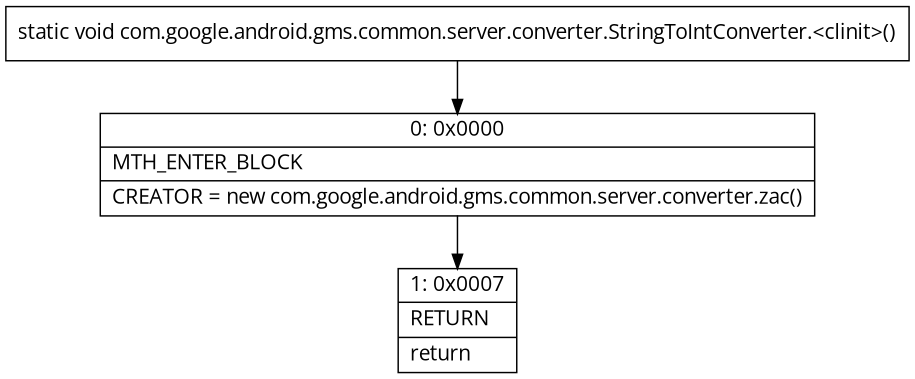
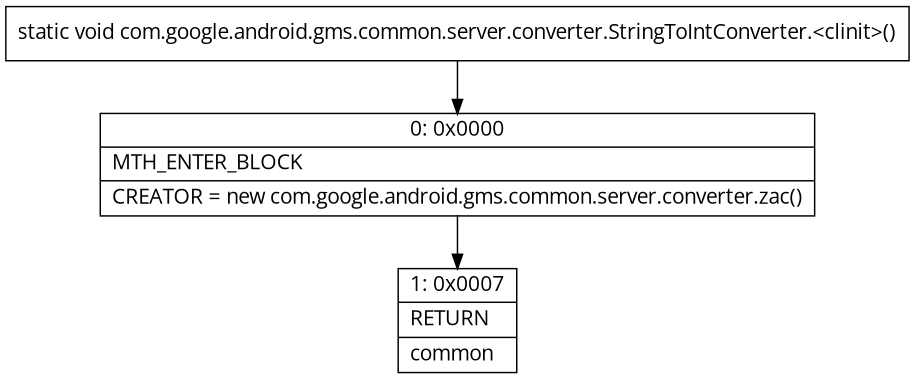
node "1: 0x0007": text "return" -> "common"
